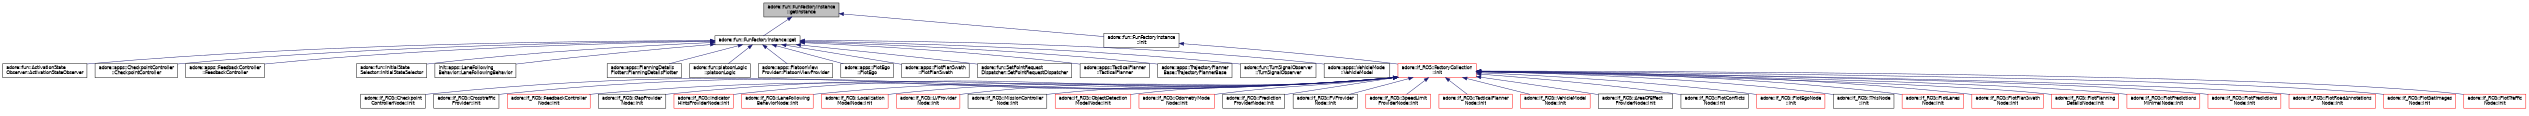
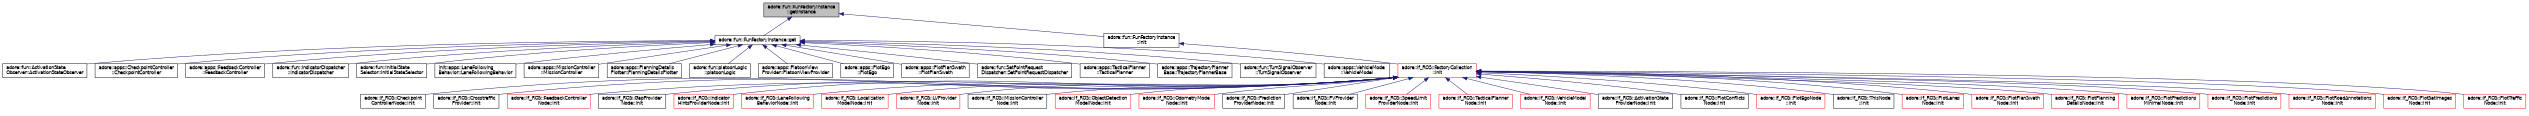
node "adore::fun::IndicatorDispatcher ::IndicatorDispatcher": added
node "adore::apps::MissionController ::MissionController": added
node "adore::if_ROS::AreaOfEffect ProviderNode::init": label "adore::if_ROS::AreaOfEffect ProviderNode::init" -> "adore::if_ROS::ActivationState ProviderNode::init"
